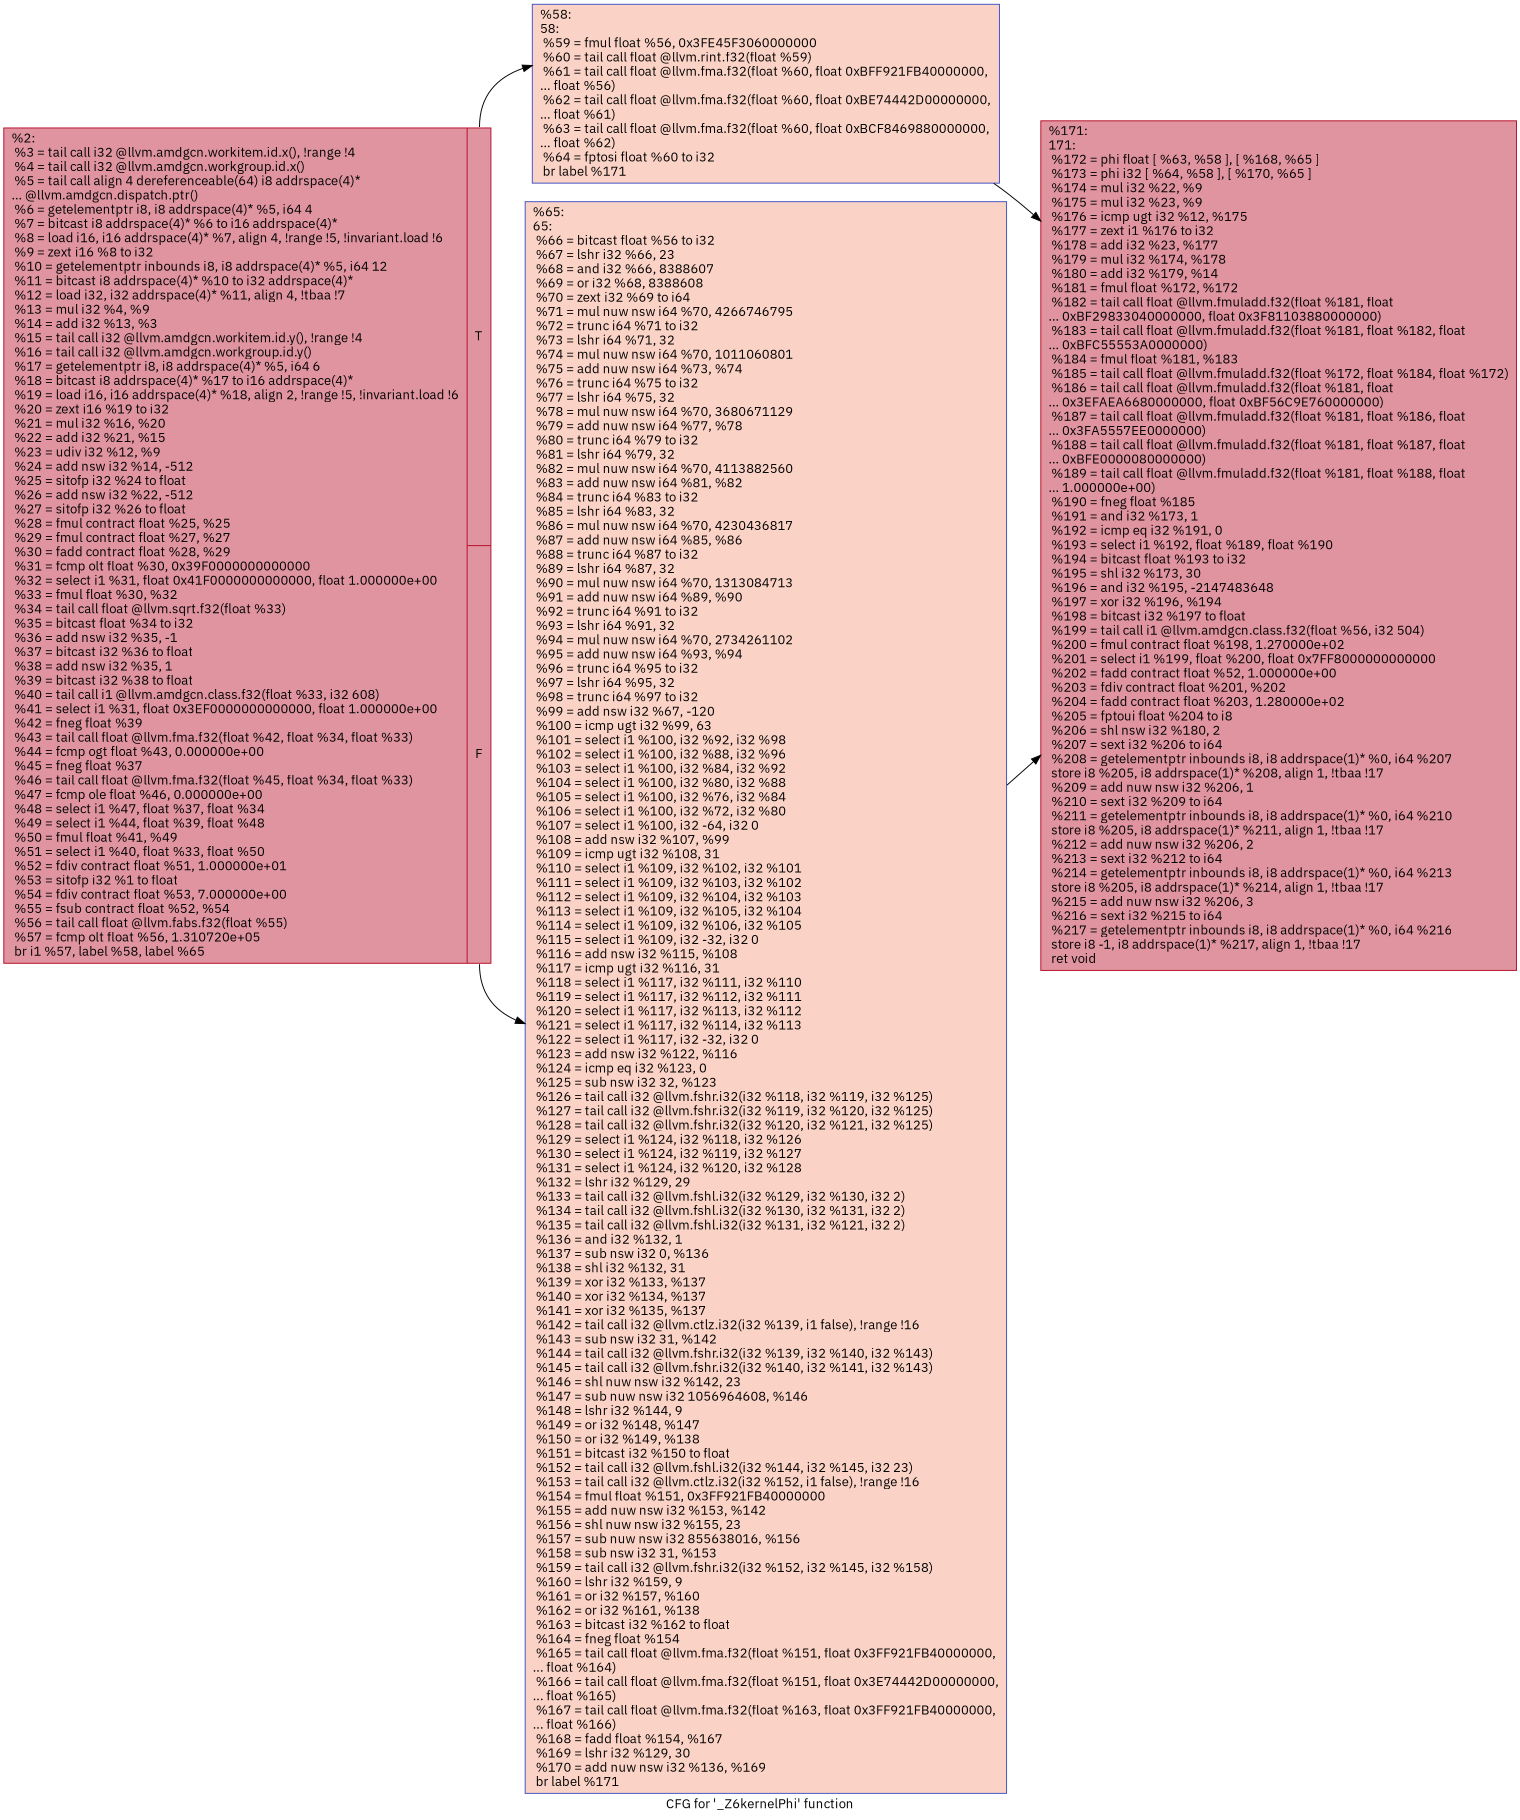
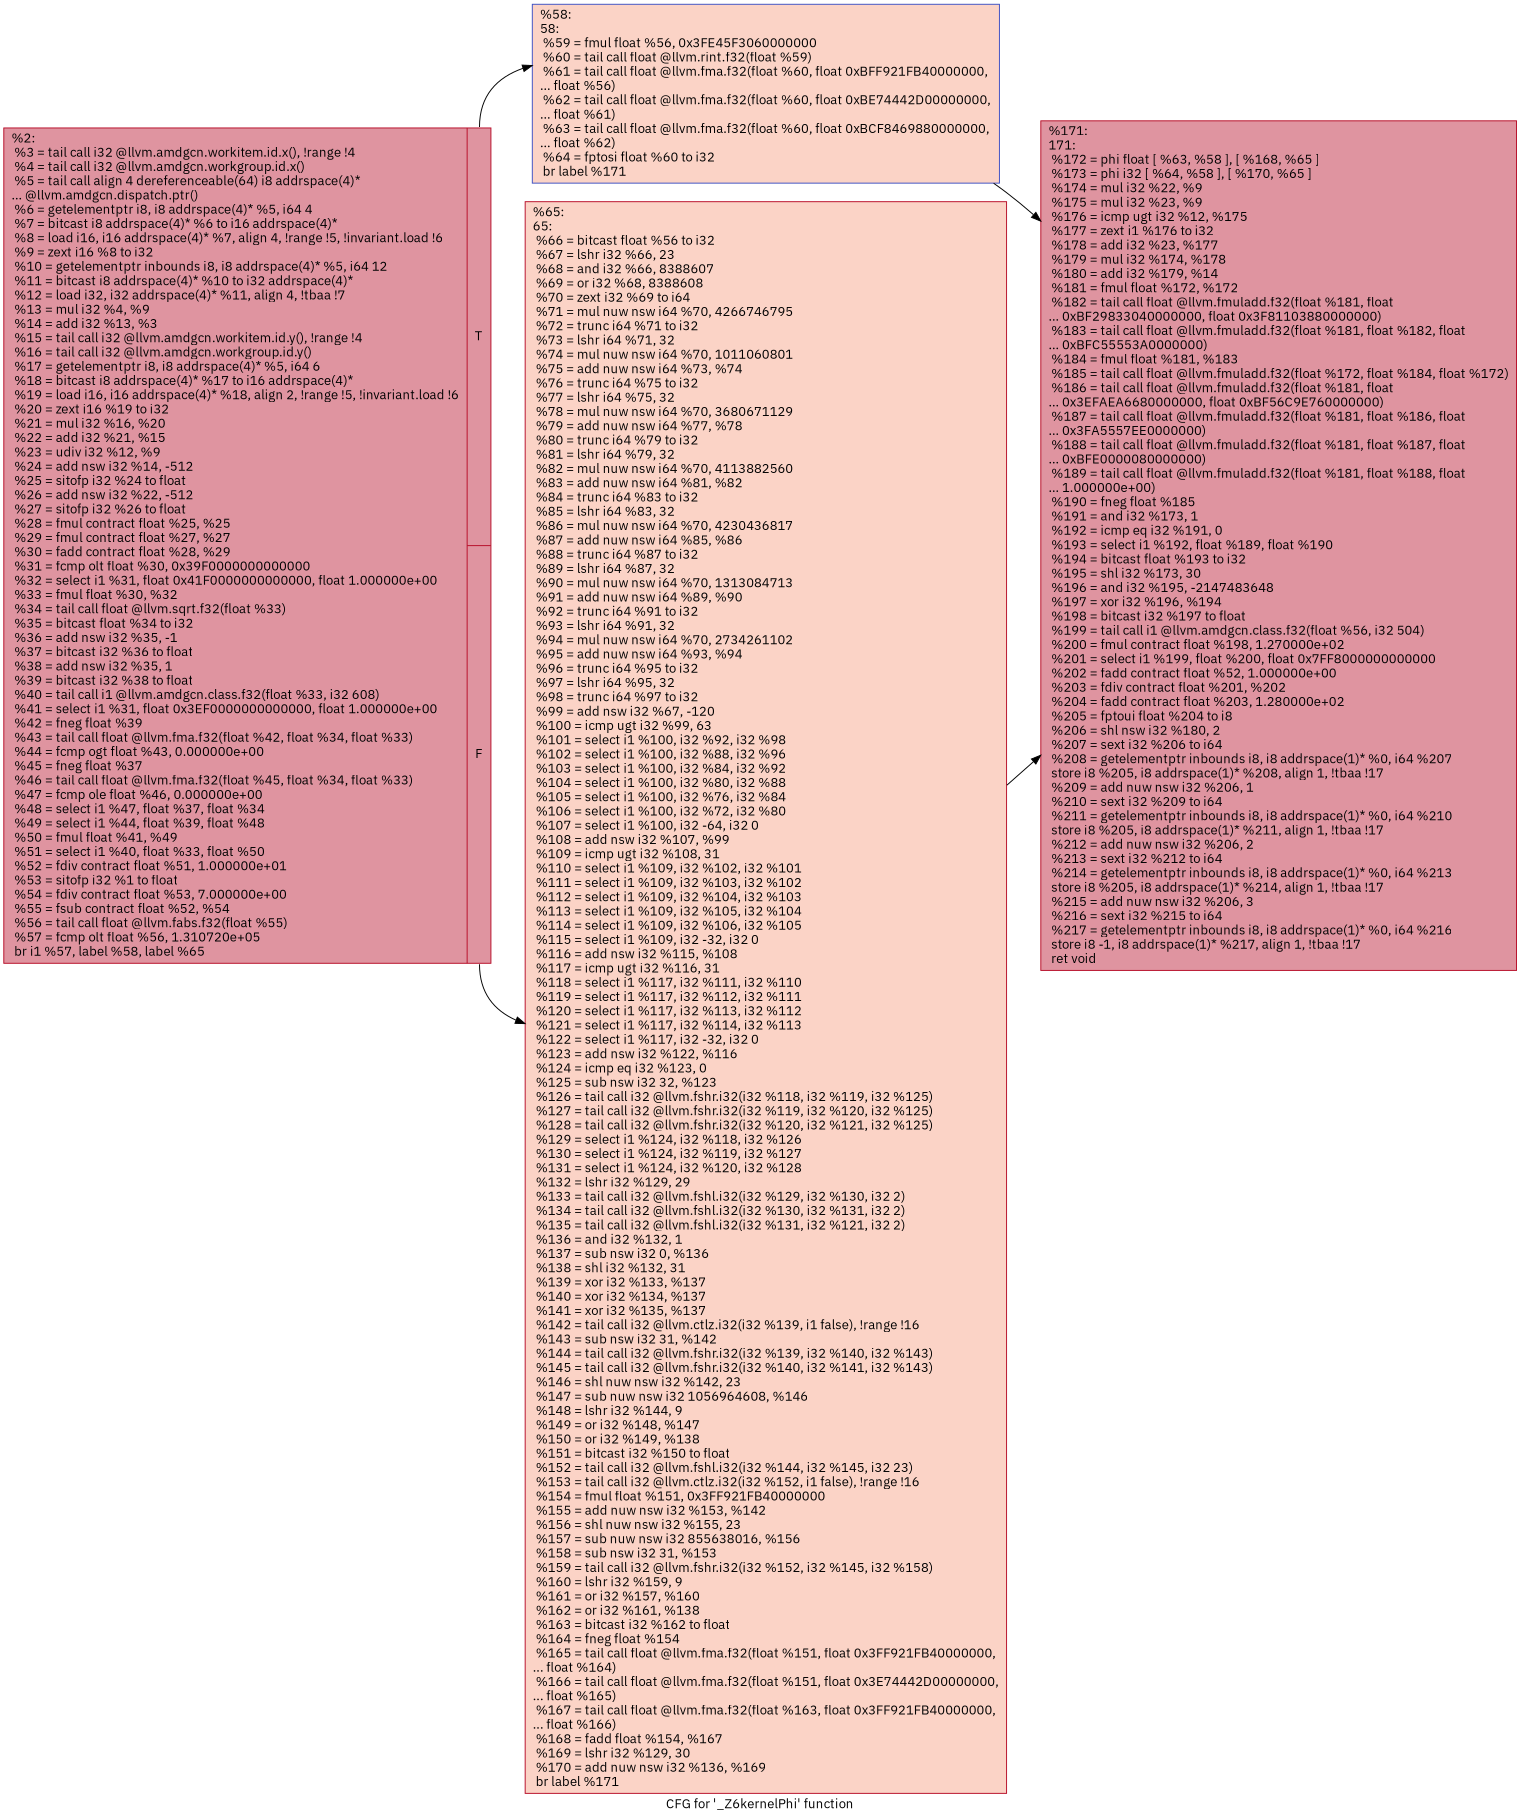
node "%65:": color #3d50c3ff -> #b70d28ff
